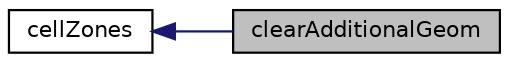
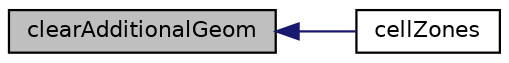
edge "clearAdditionalGeom" -> "cellZones": reversed
